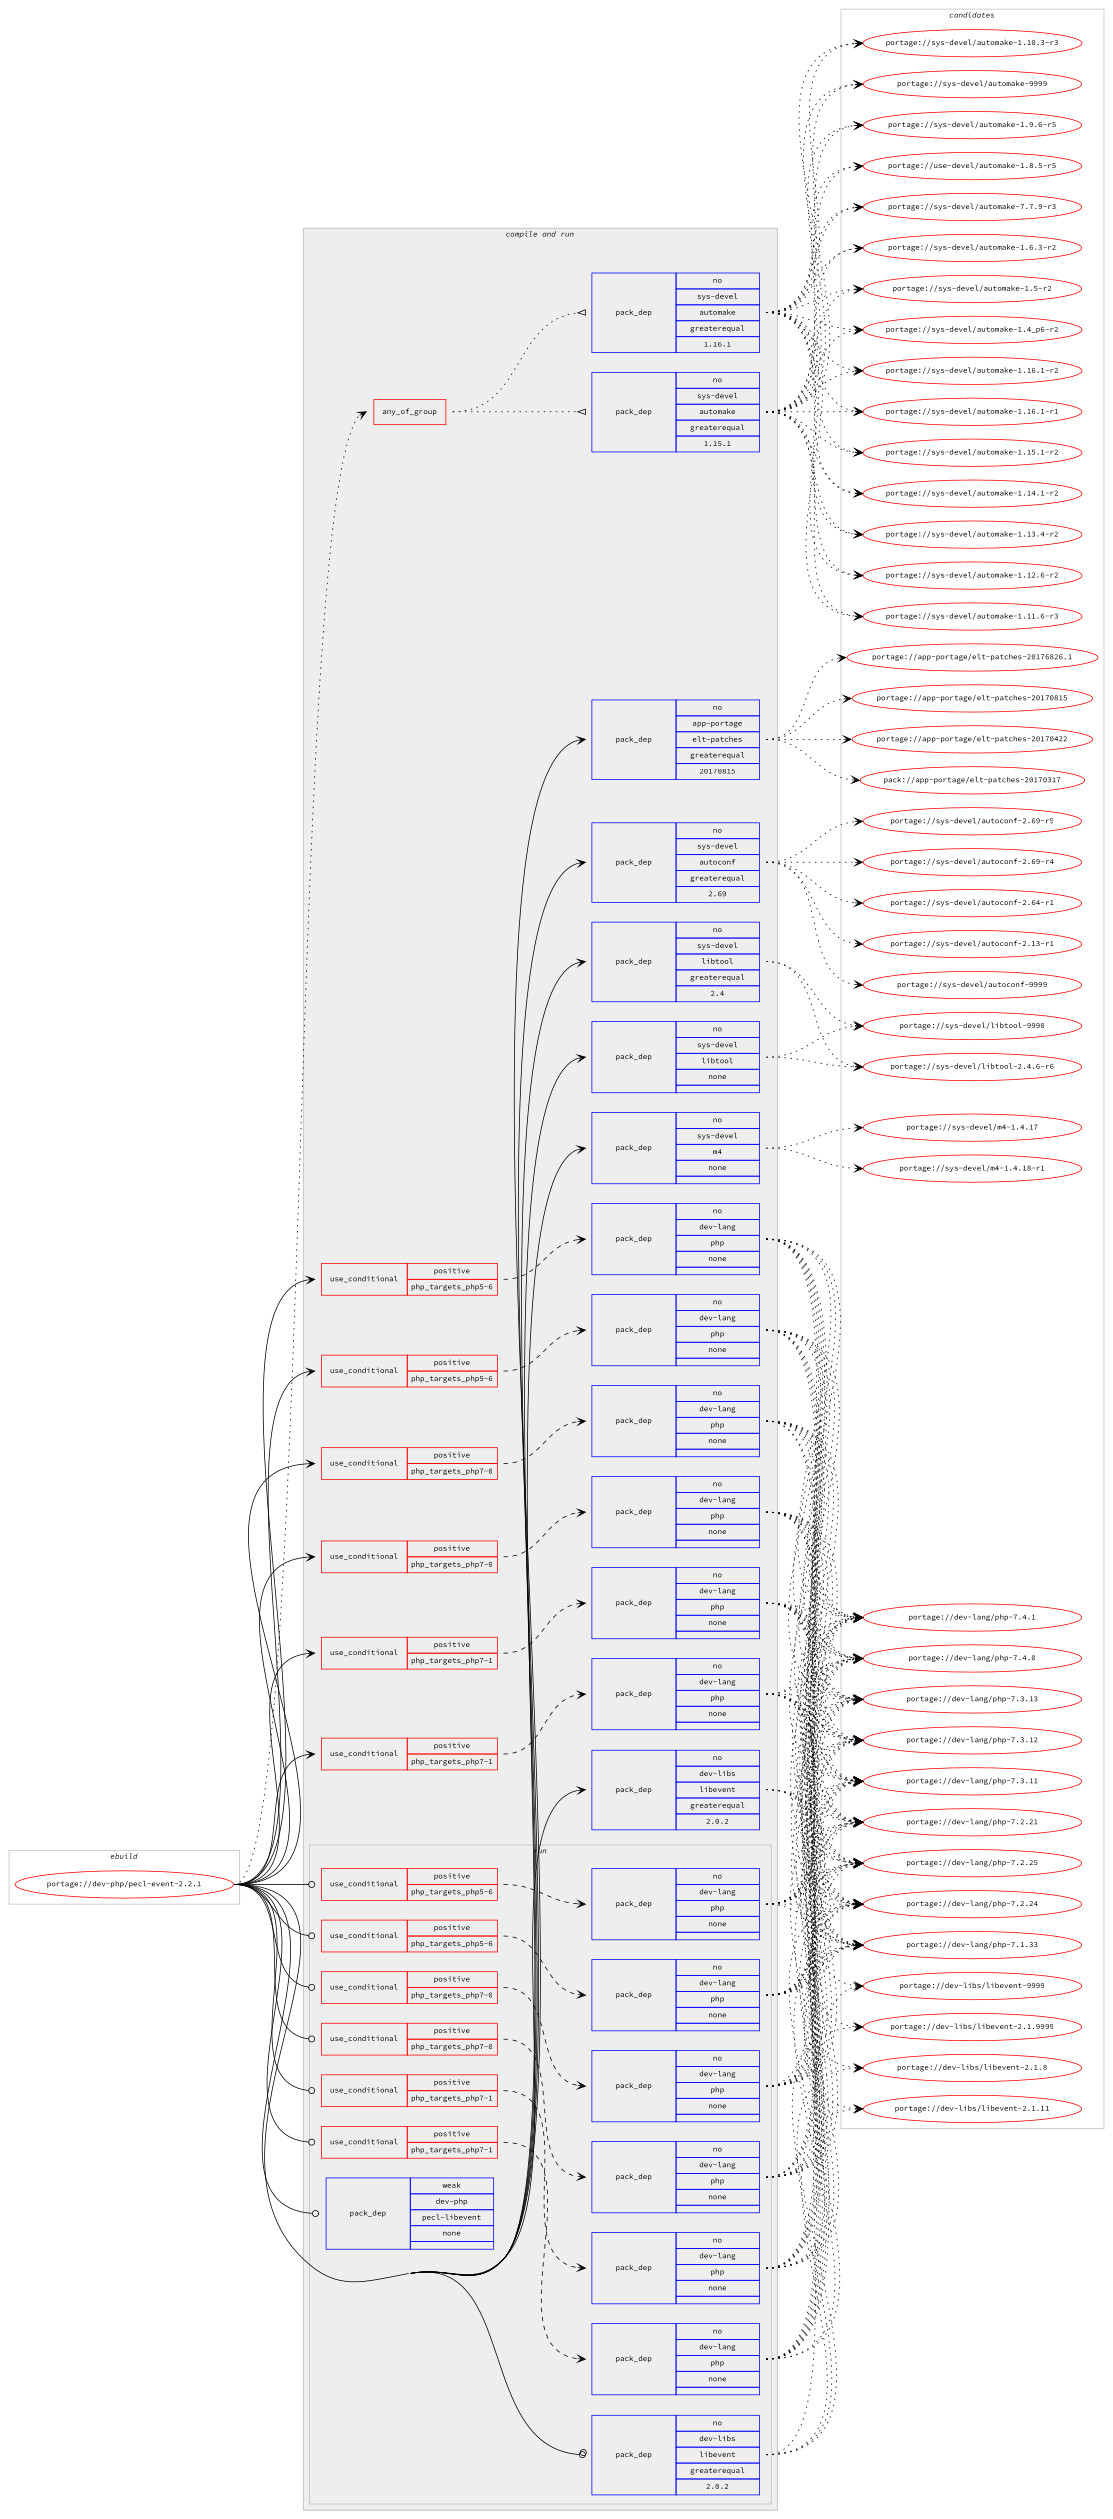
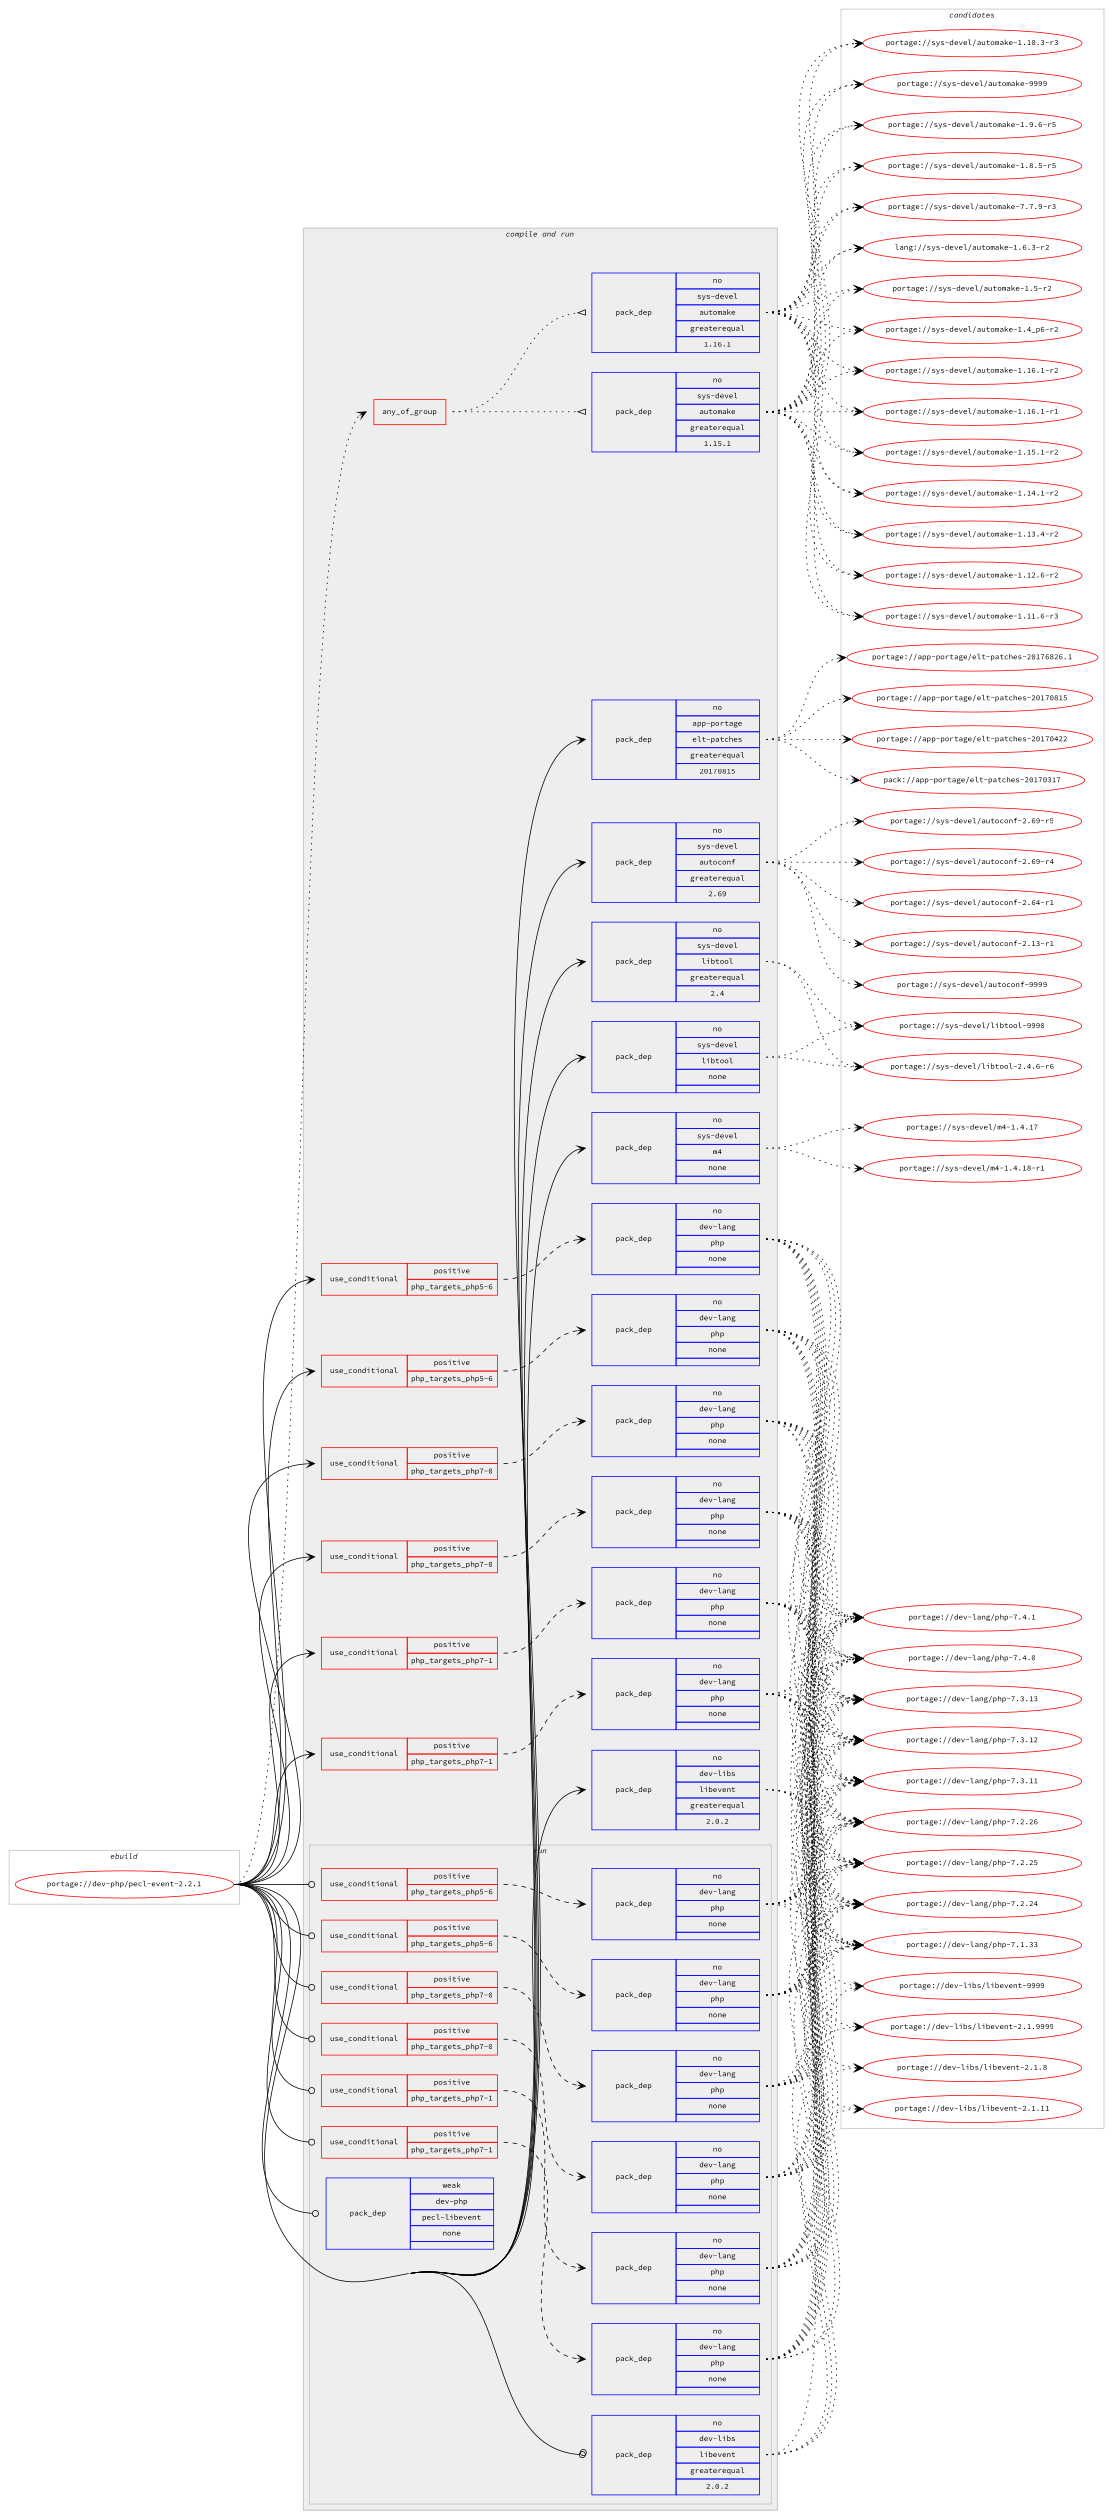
node "portage://use-devel/automake-1.8.5-r5": label "portage://use-devel/automake-1.8.5-r5" -> "portage://sys-devel/automake-1.8.5-r5"
node "portage://sys-devel/automake-1.6.3-r2": label "portage://sys-devel/automake-1.6.3-r2" -> "lang://sys-devel/automake-1.6.3-r2"
node "portage://dev-lang/php-7.2.21": label "portage://dev-lang/php-7.2.21" -> "portage://dev-lang/php-7.2.26"
